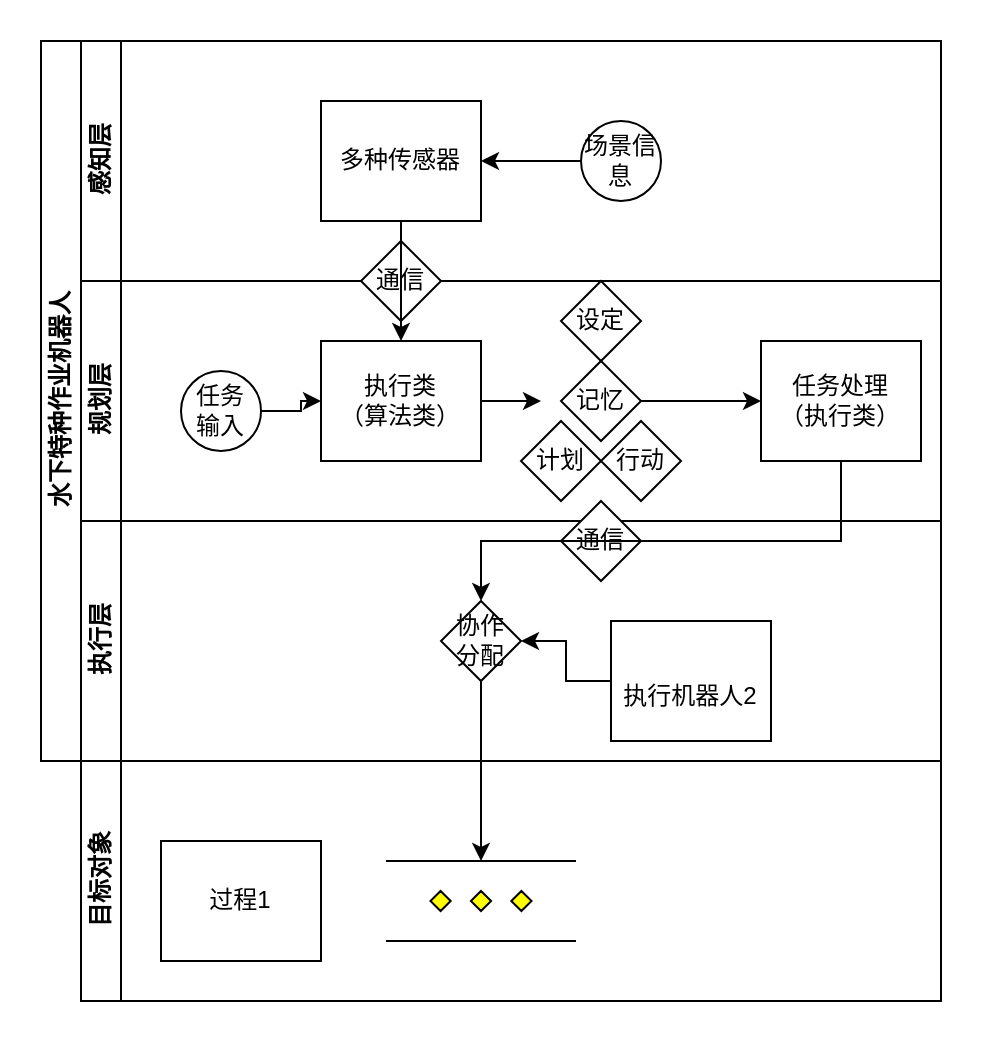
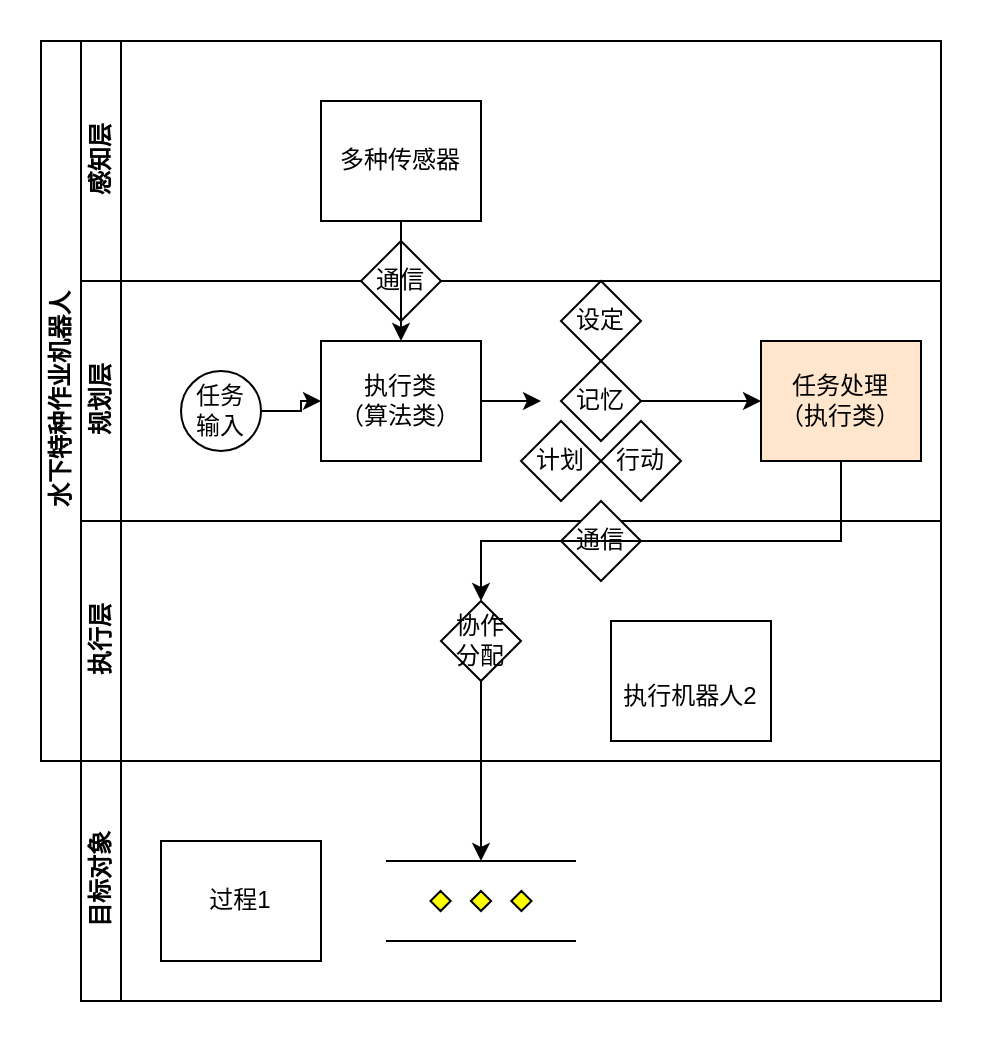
edge "场景信息" -> "多种传感器": removed
node "场景信息": removed
node "任务处理 （执行类）": fillcolor #ffffff -> #ffe6cc
edge "执行机器人2" -> "协作 分配": removed
